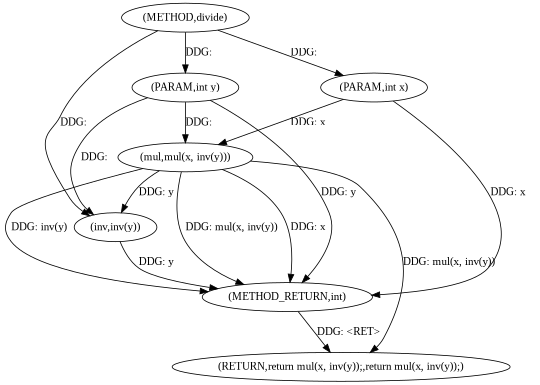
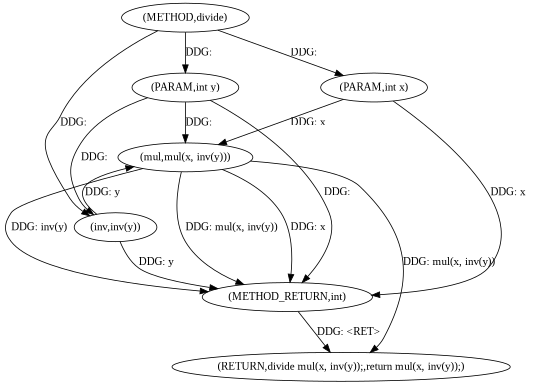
edge "(mul,mul(x, inv(y)))" -> "(inv,inv(y))": reversed
edge "(PARAM,int y)" -> "(METHOD_RETURN,int)": label "DDG: y" -> "DDG: "
node "(RETURN,return mul(x, inv(y));,return mul(x, inv(y));)": label "(RETURN,return mul(x, inv(y));,return mul(x, inv(y));)" -> "(RETURN,divide mul(x, inv(y));,return mul(x, inv(y));)"
